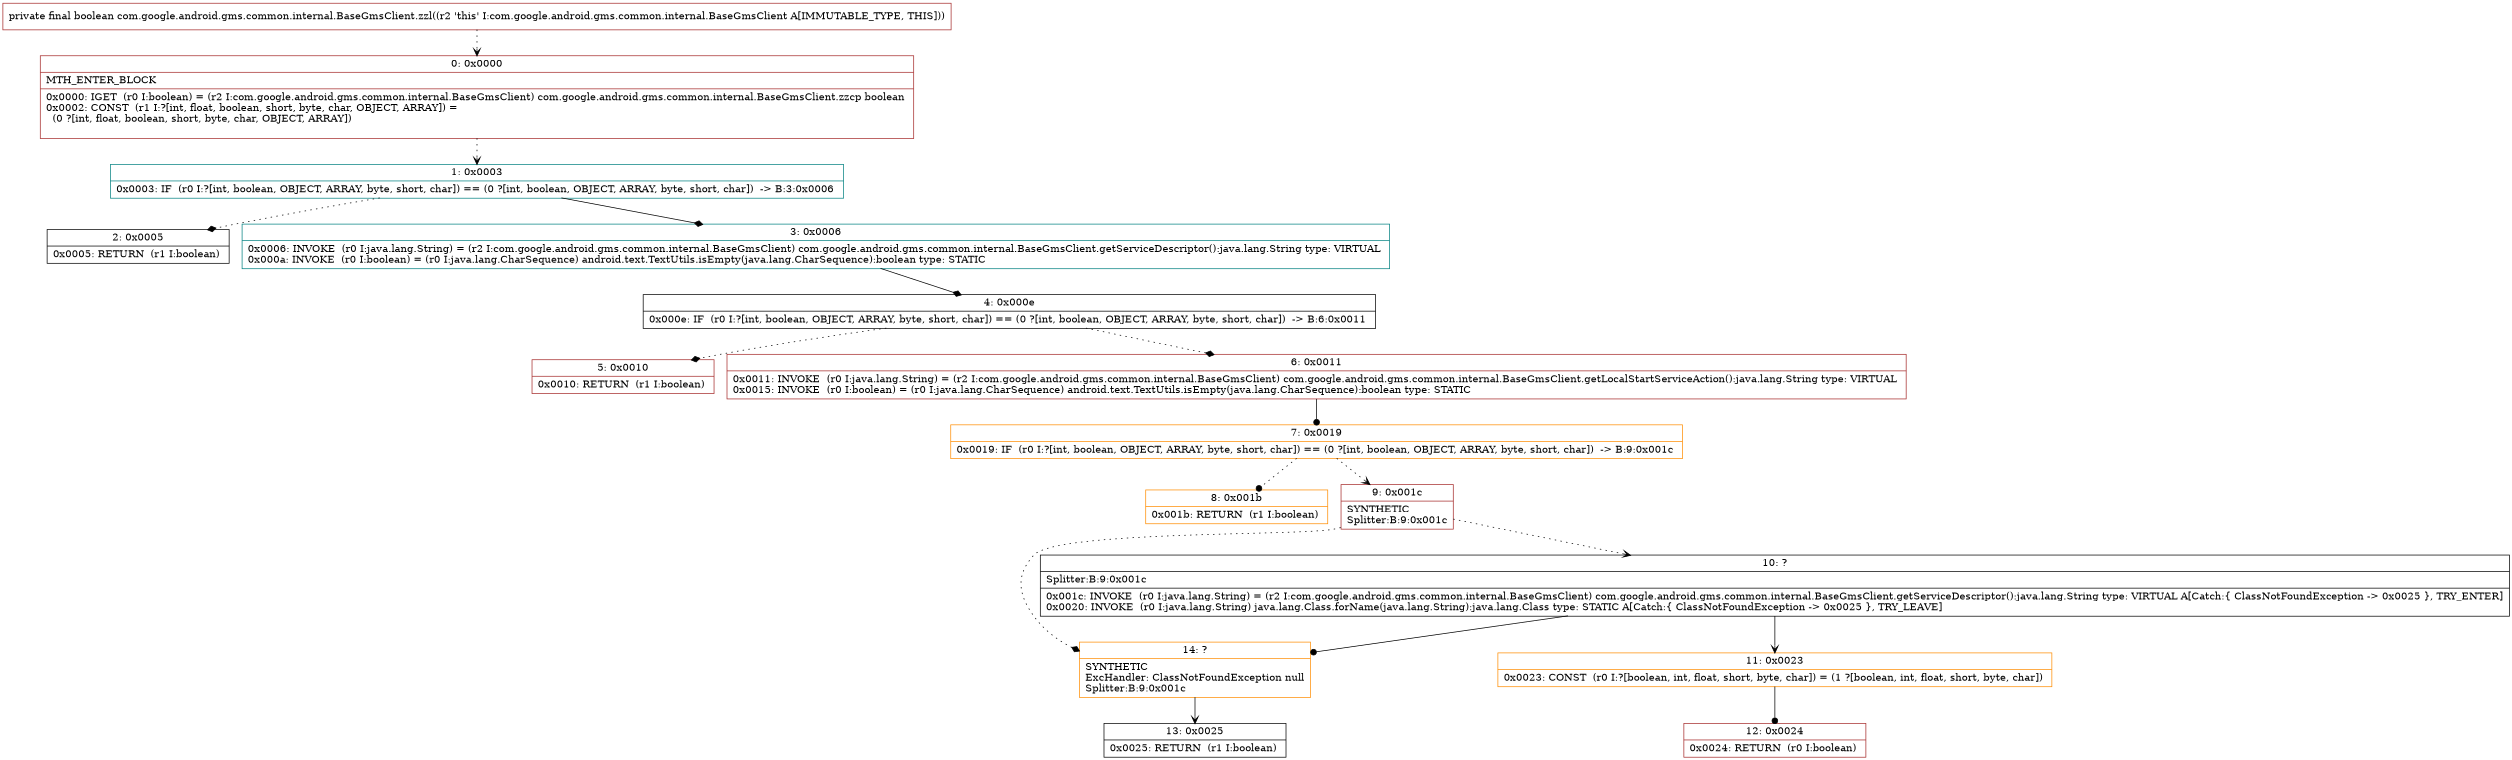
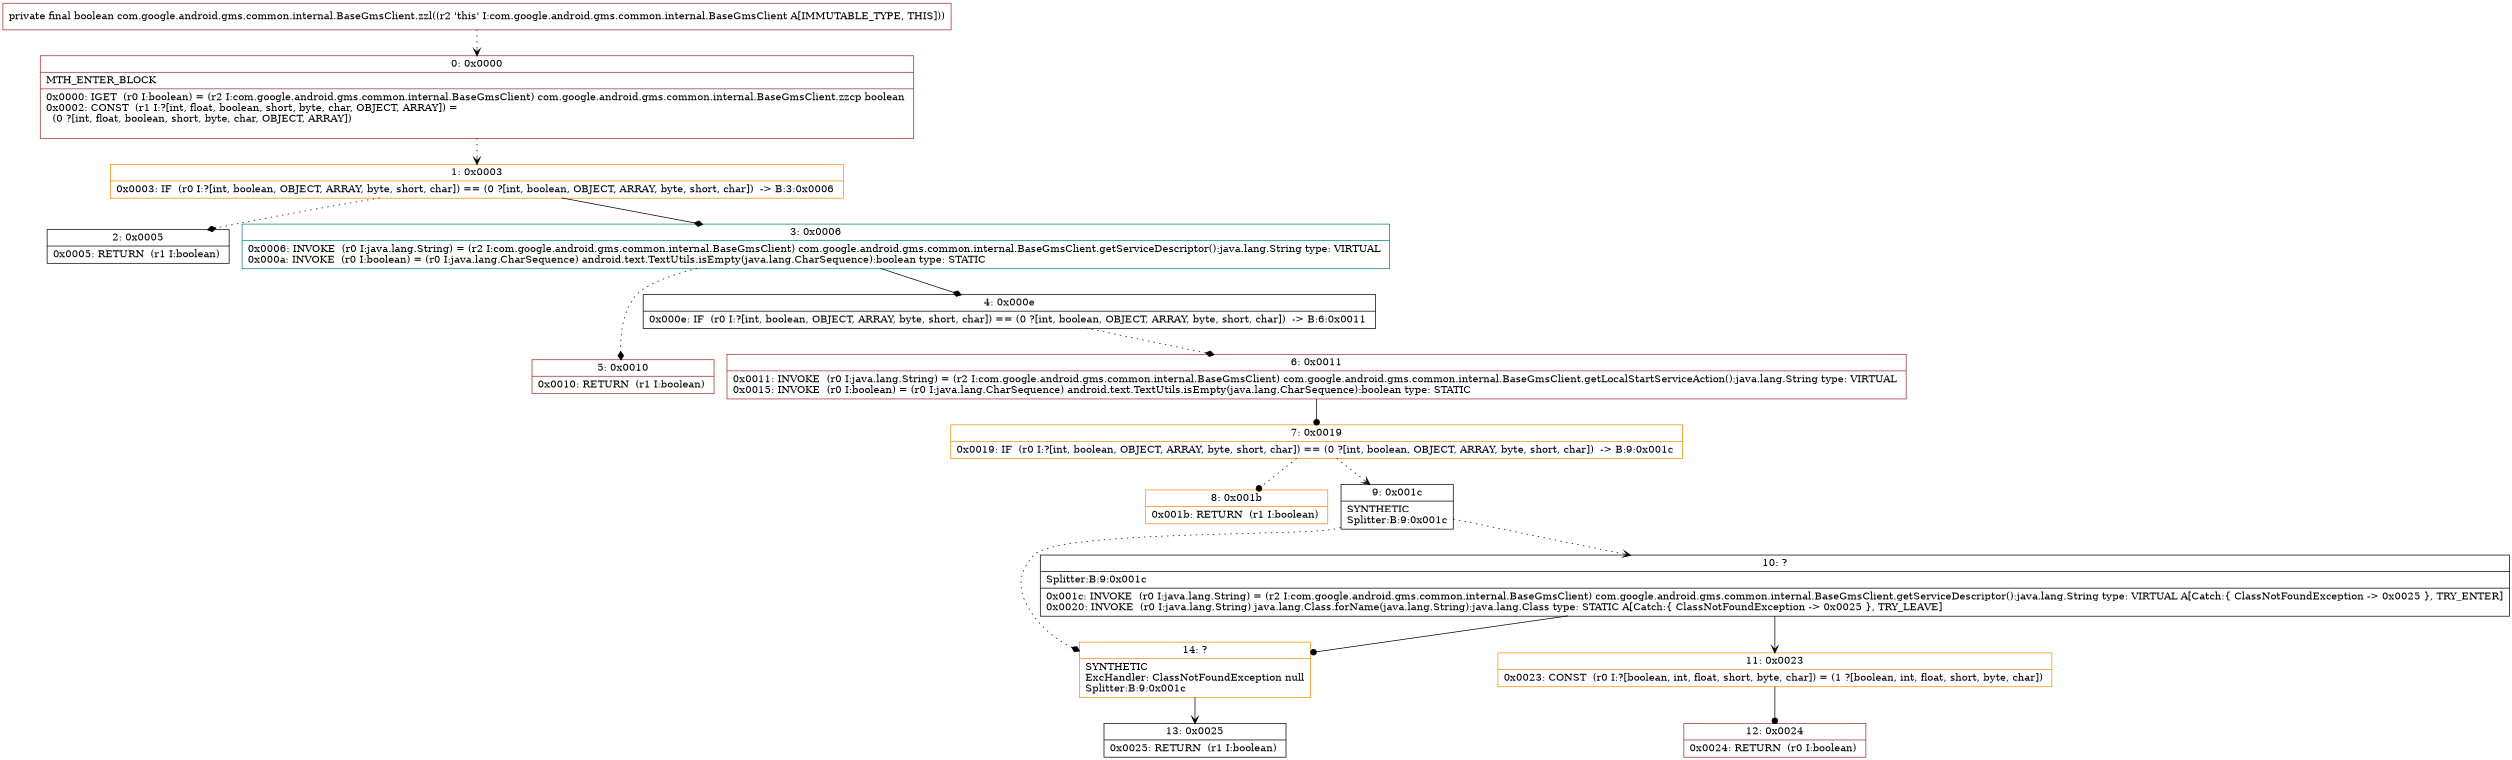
node "1: 0x0003": color teal -> darkorange
edge "4: 0x000e" -> "5: 0x0010": now "3: 0x0006" -> "5: 0x0010"
node "9: 0x001c": color brown -> black
